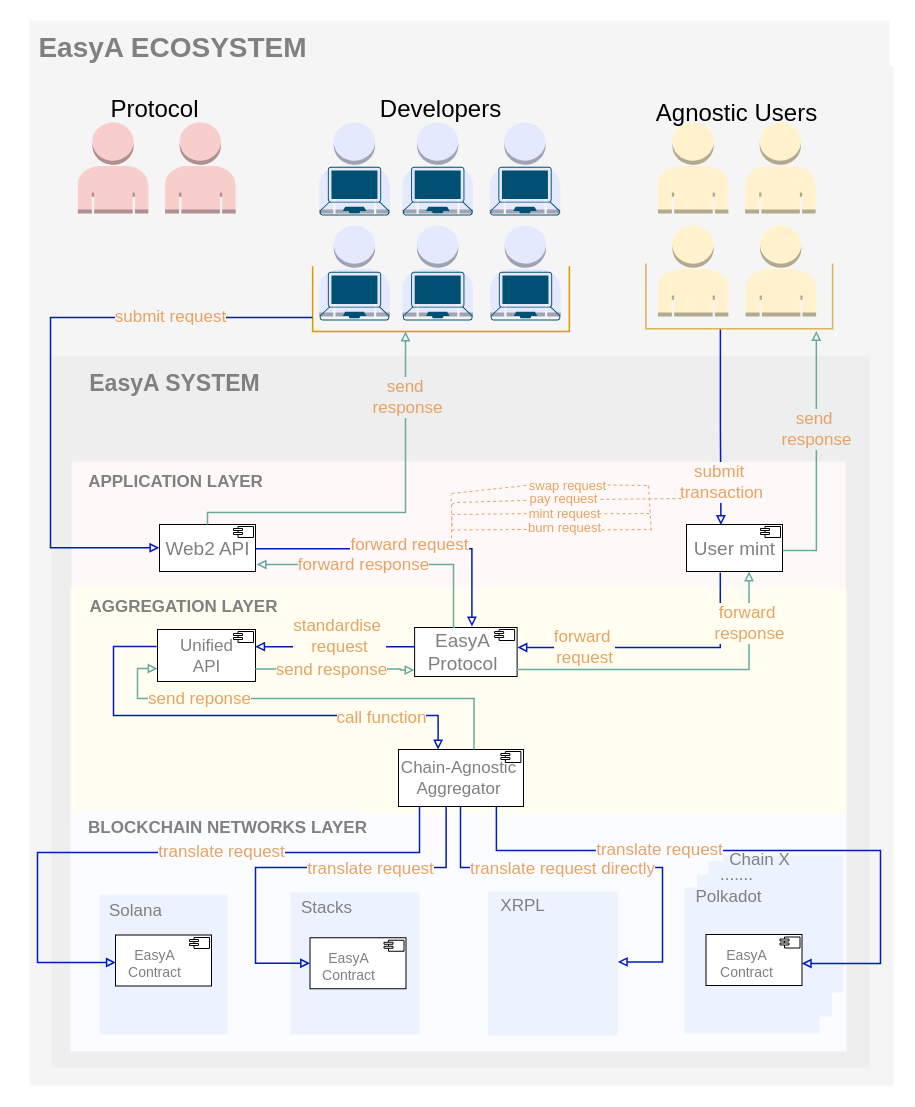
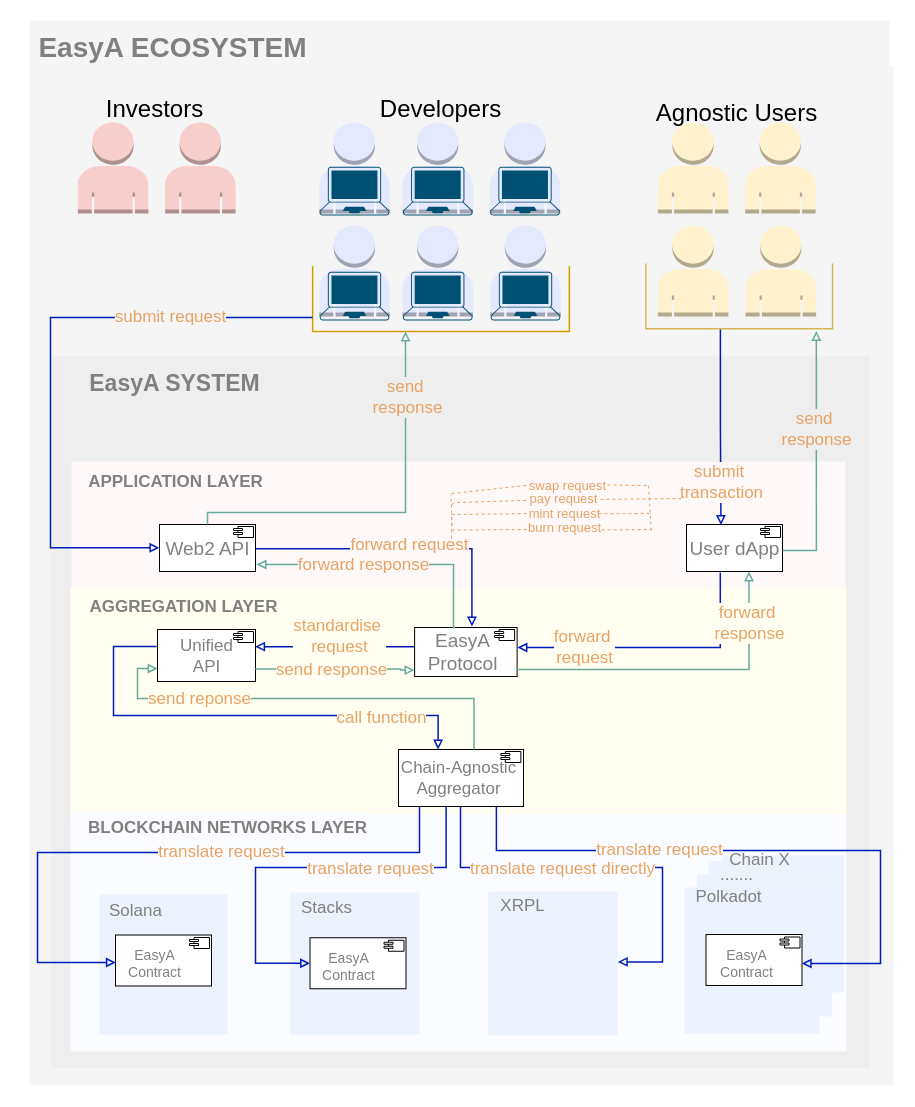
node "Protocol": label "Protocol" -> "Investors"
node "User mint": label "User mint" -> "User dApp"
